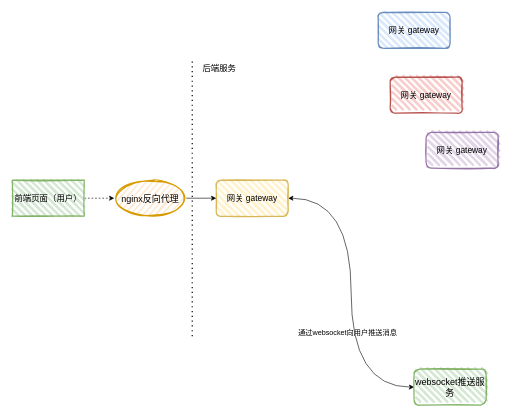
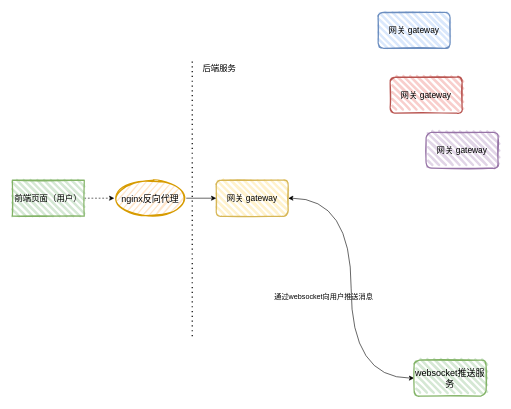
node "通过websocket向用户推送消息": moved (348, 333) -> (324, 297)
node "websocket推送服务": moved (450, 387) -> (450, 378)
